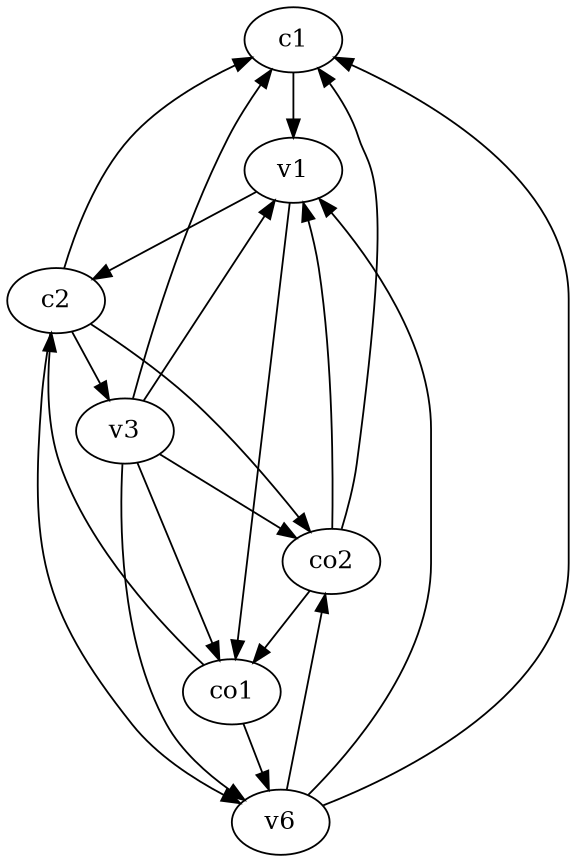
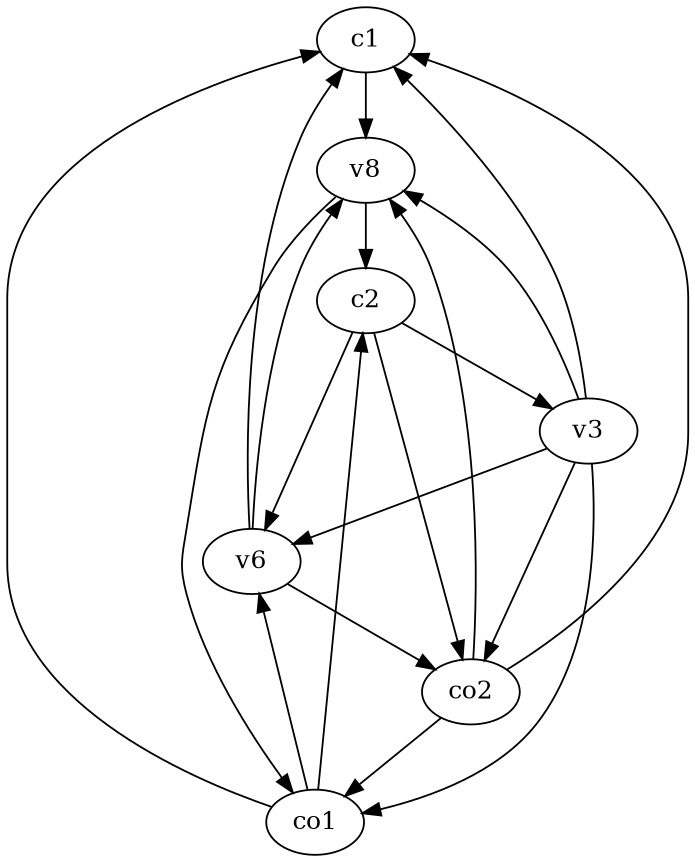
edge "c2" -> "c1": now "co1" -> "c1"
node "v1": label "v1" -> "v8"
